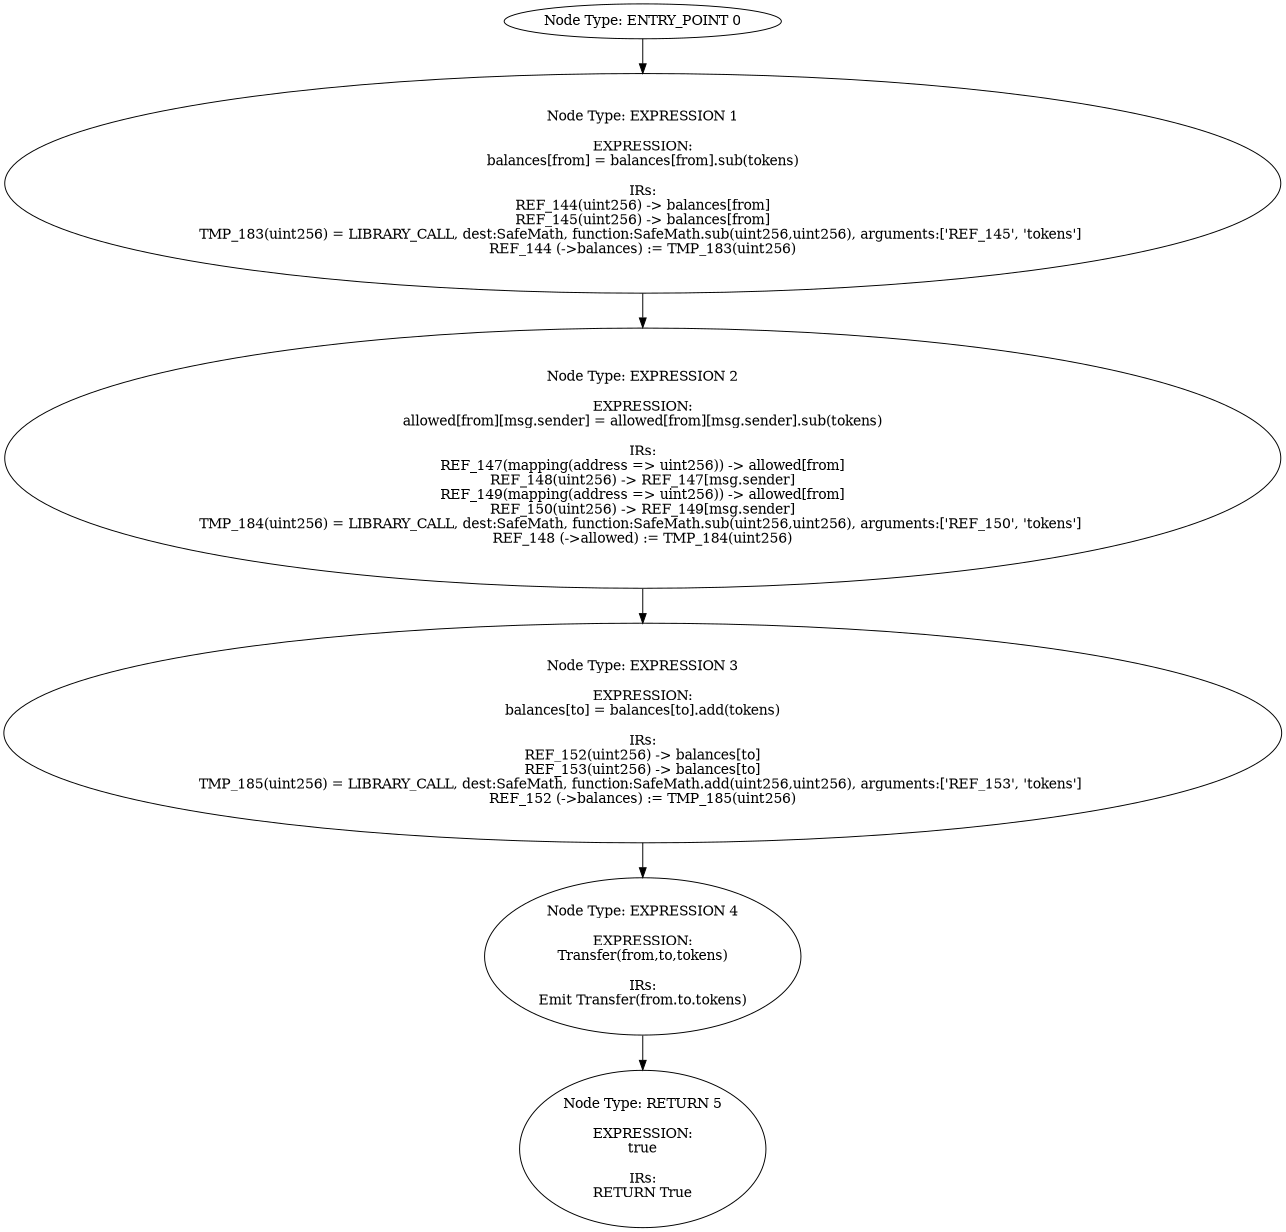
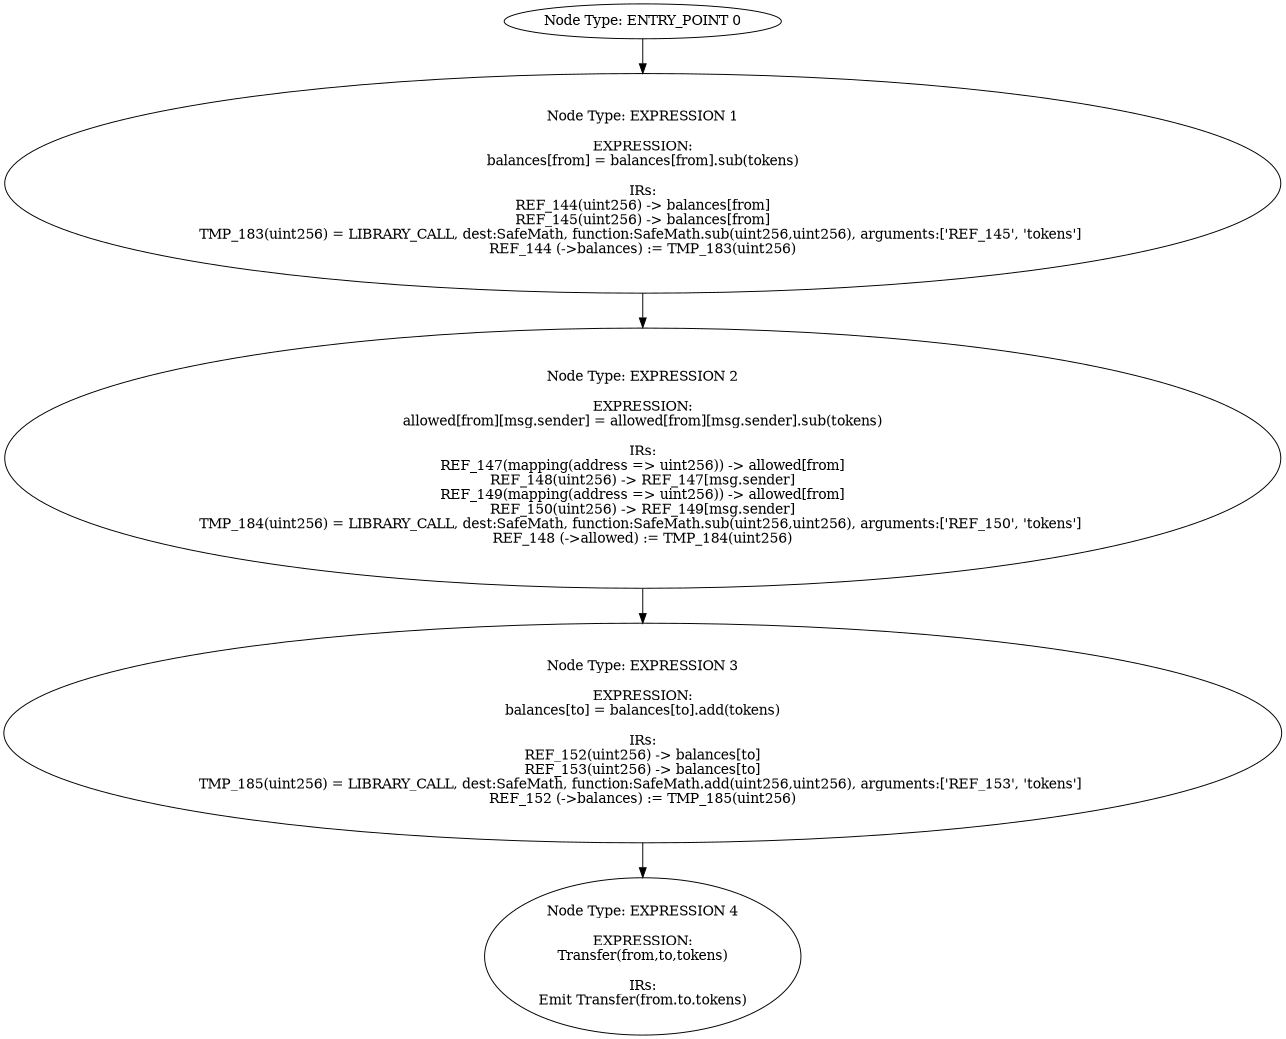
node "Node Type: RETURN 5 EXPRESSION: true IRs: RETURN True": removed
